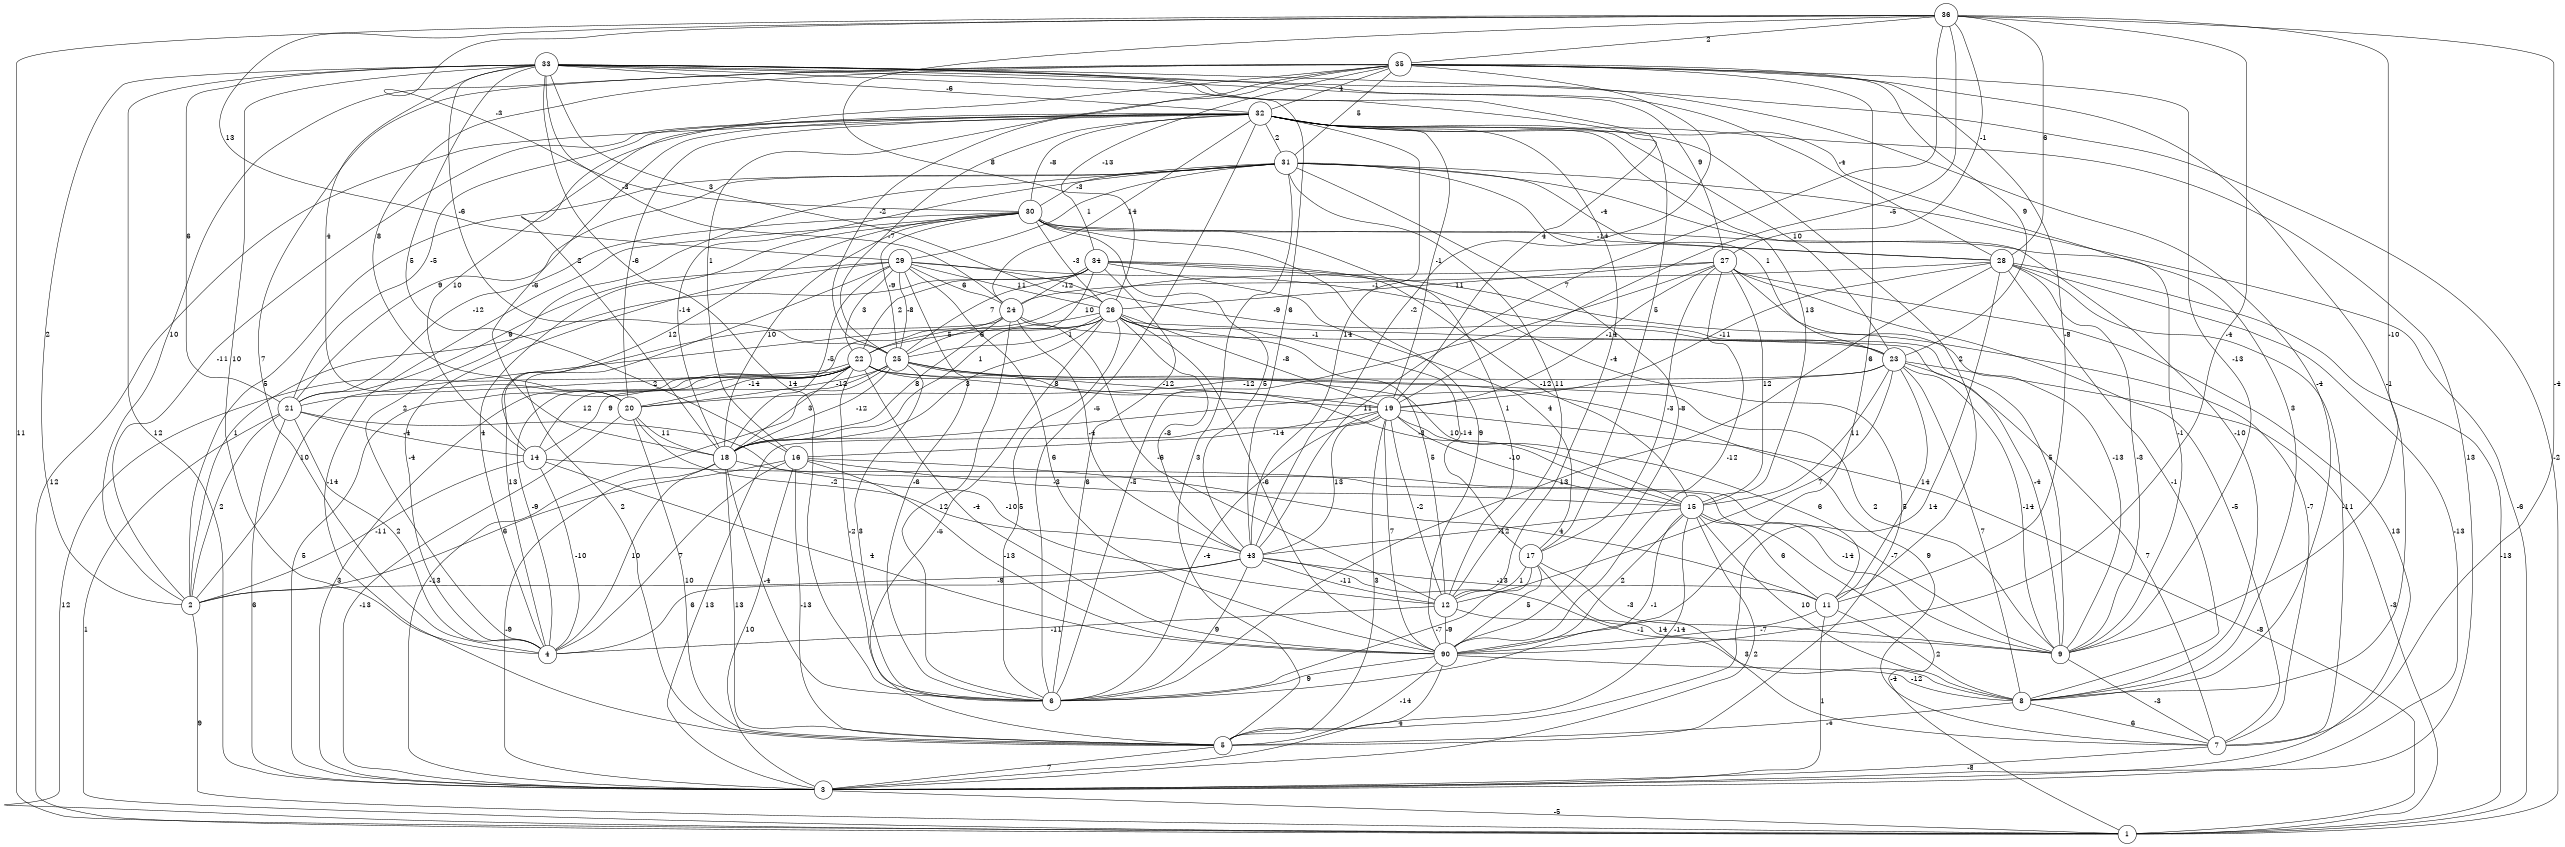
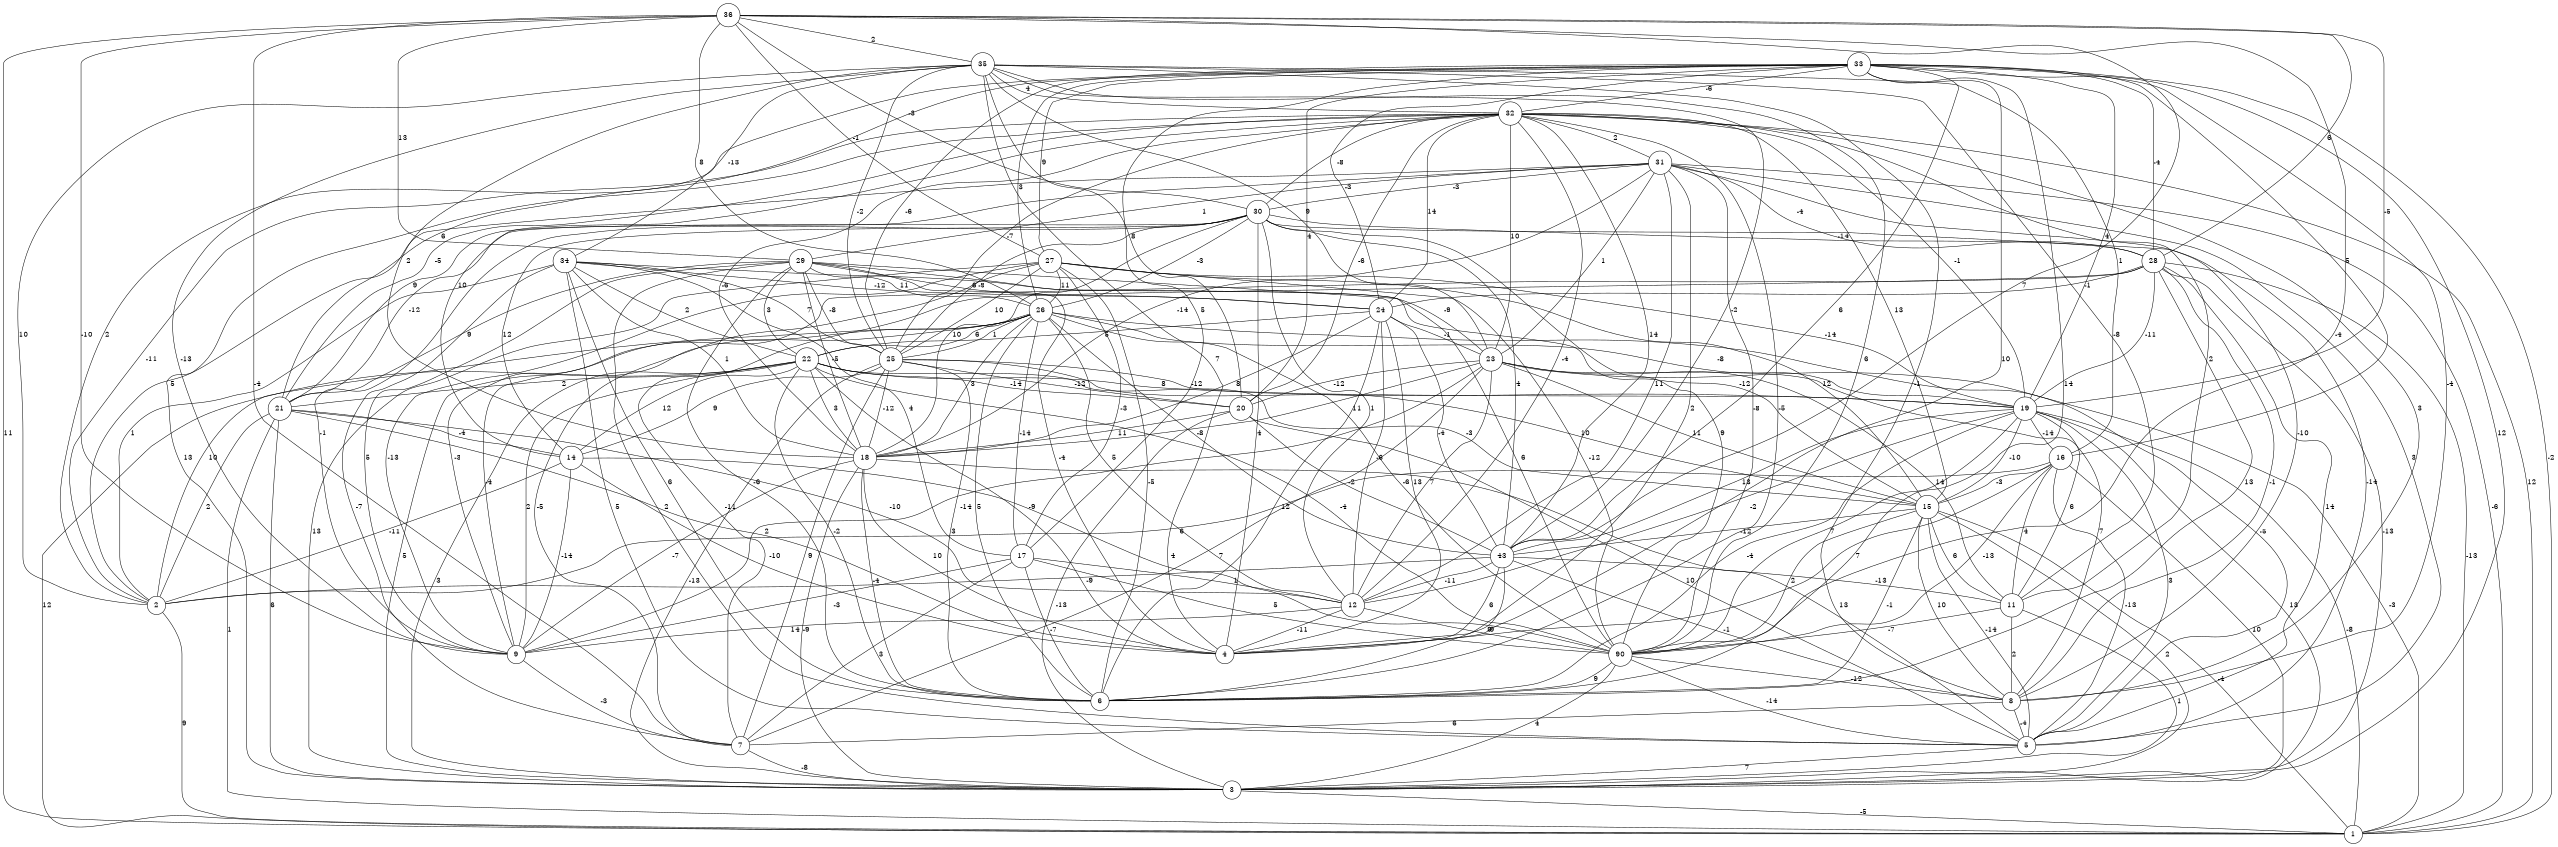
edge "35" -- "31": removed, label "5"
edge "30" -- "43": label "5" -> "4"
